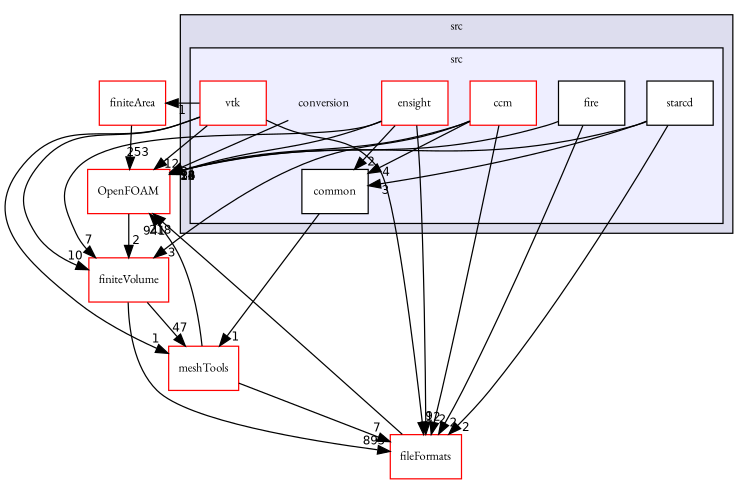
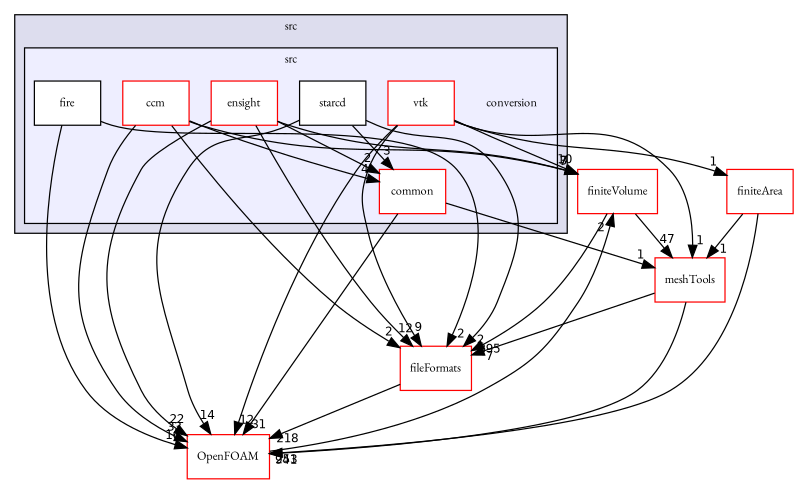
edge "conversion" -> "OpenFOAM": now "common" -> "OpenFOAM"
node "common": color black -> red
edge "finiteArea" -> "meshTools": added
